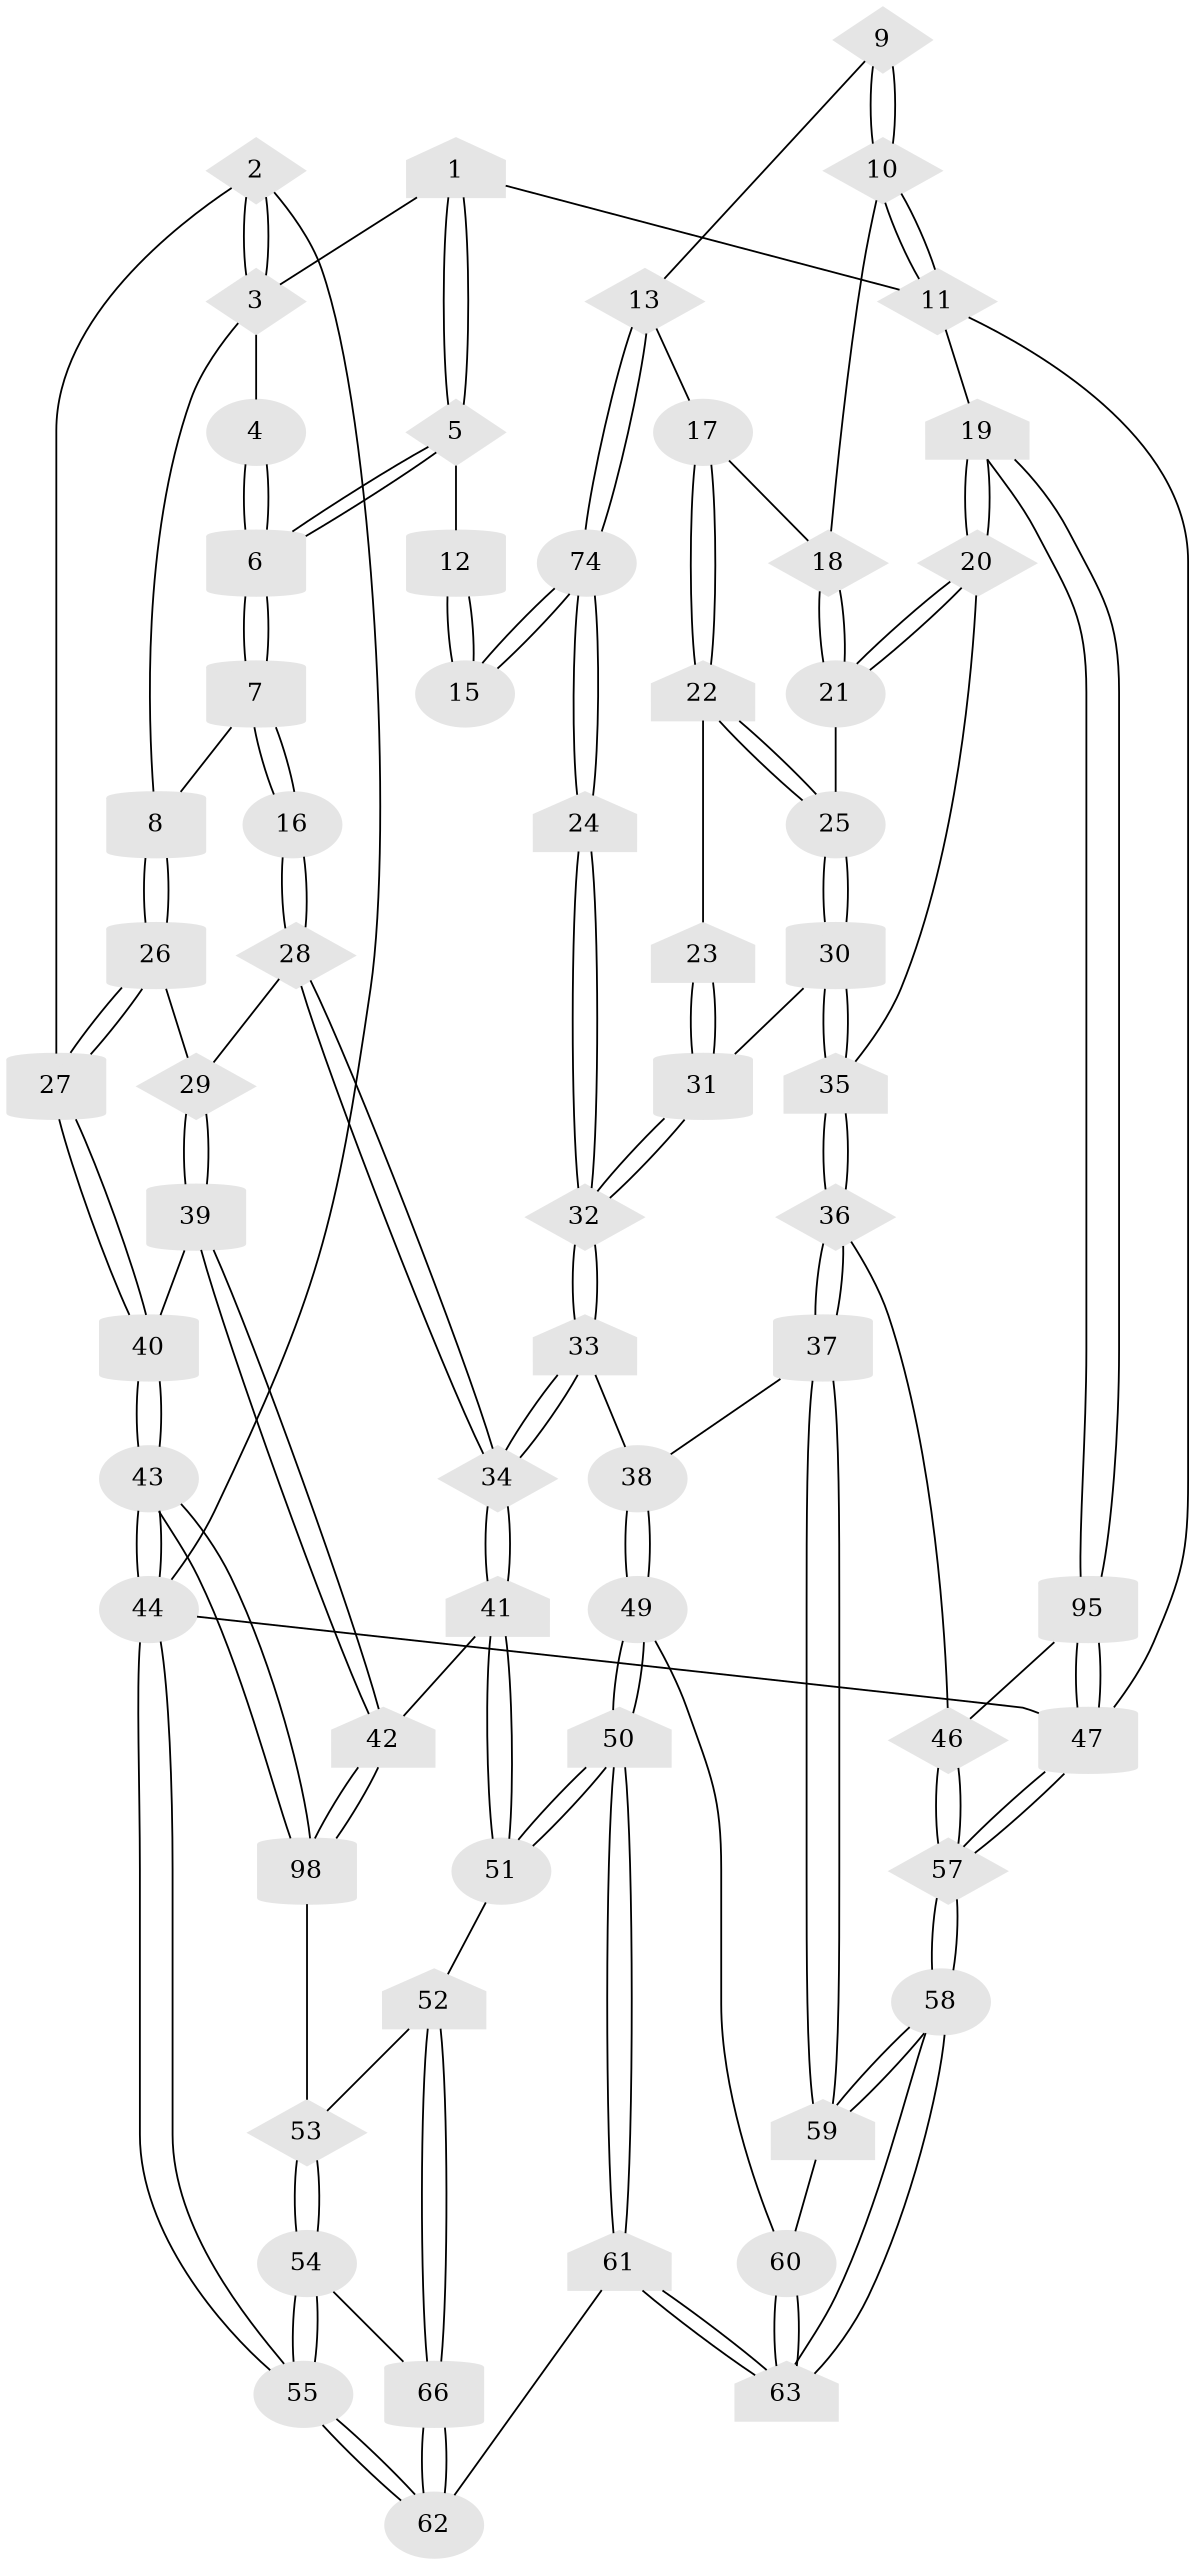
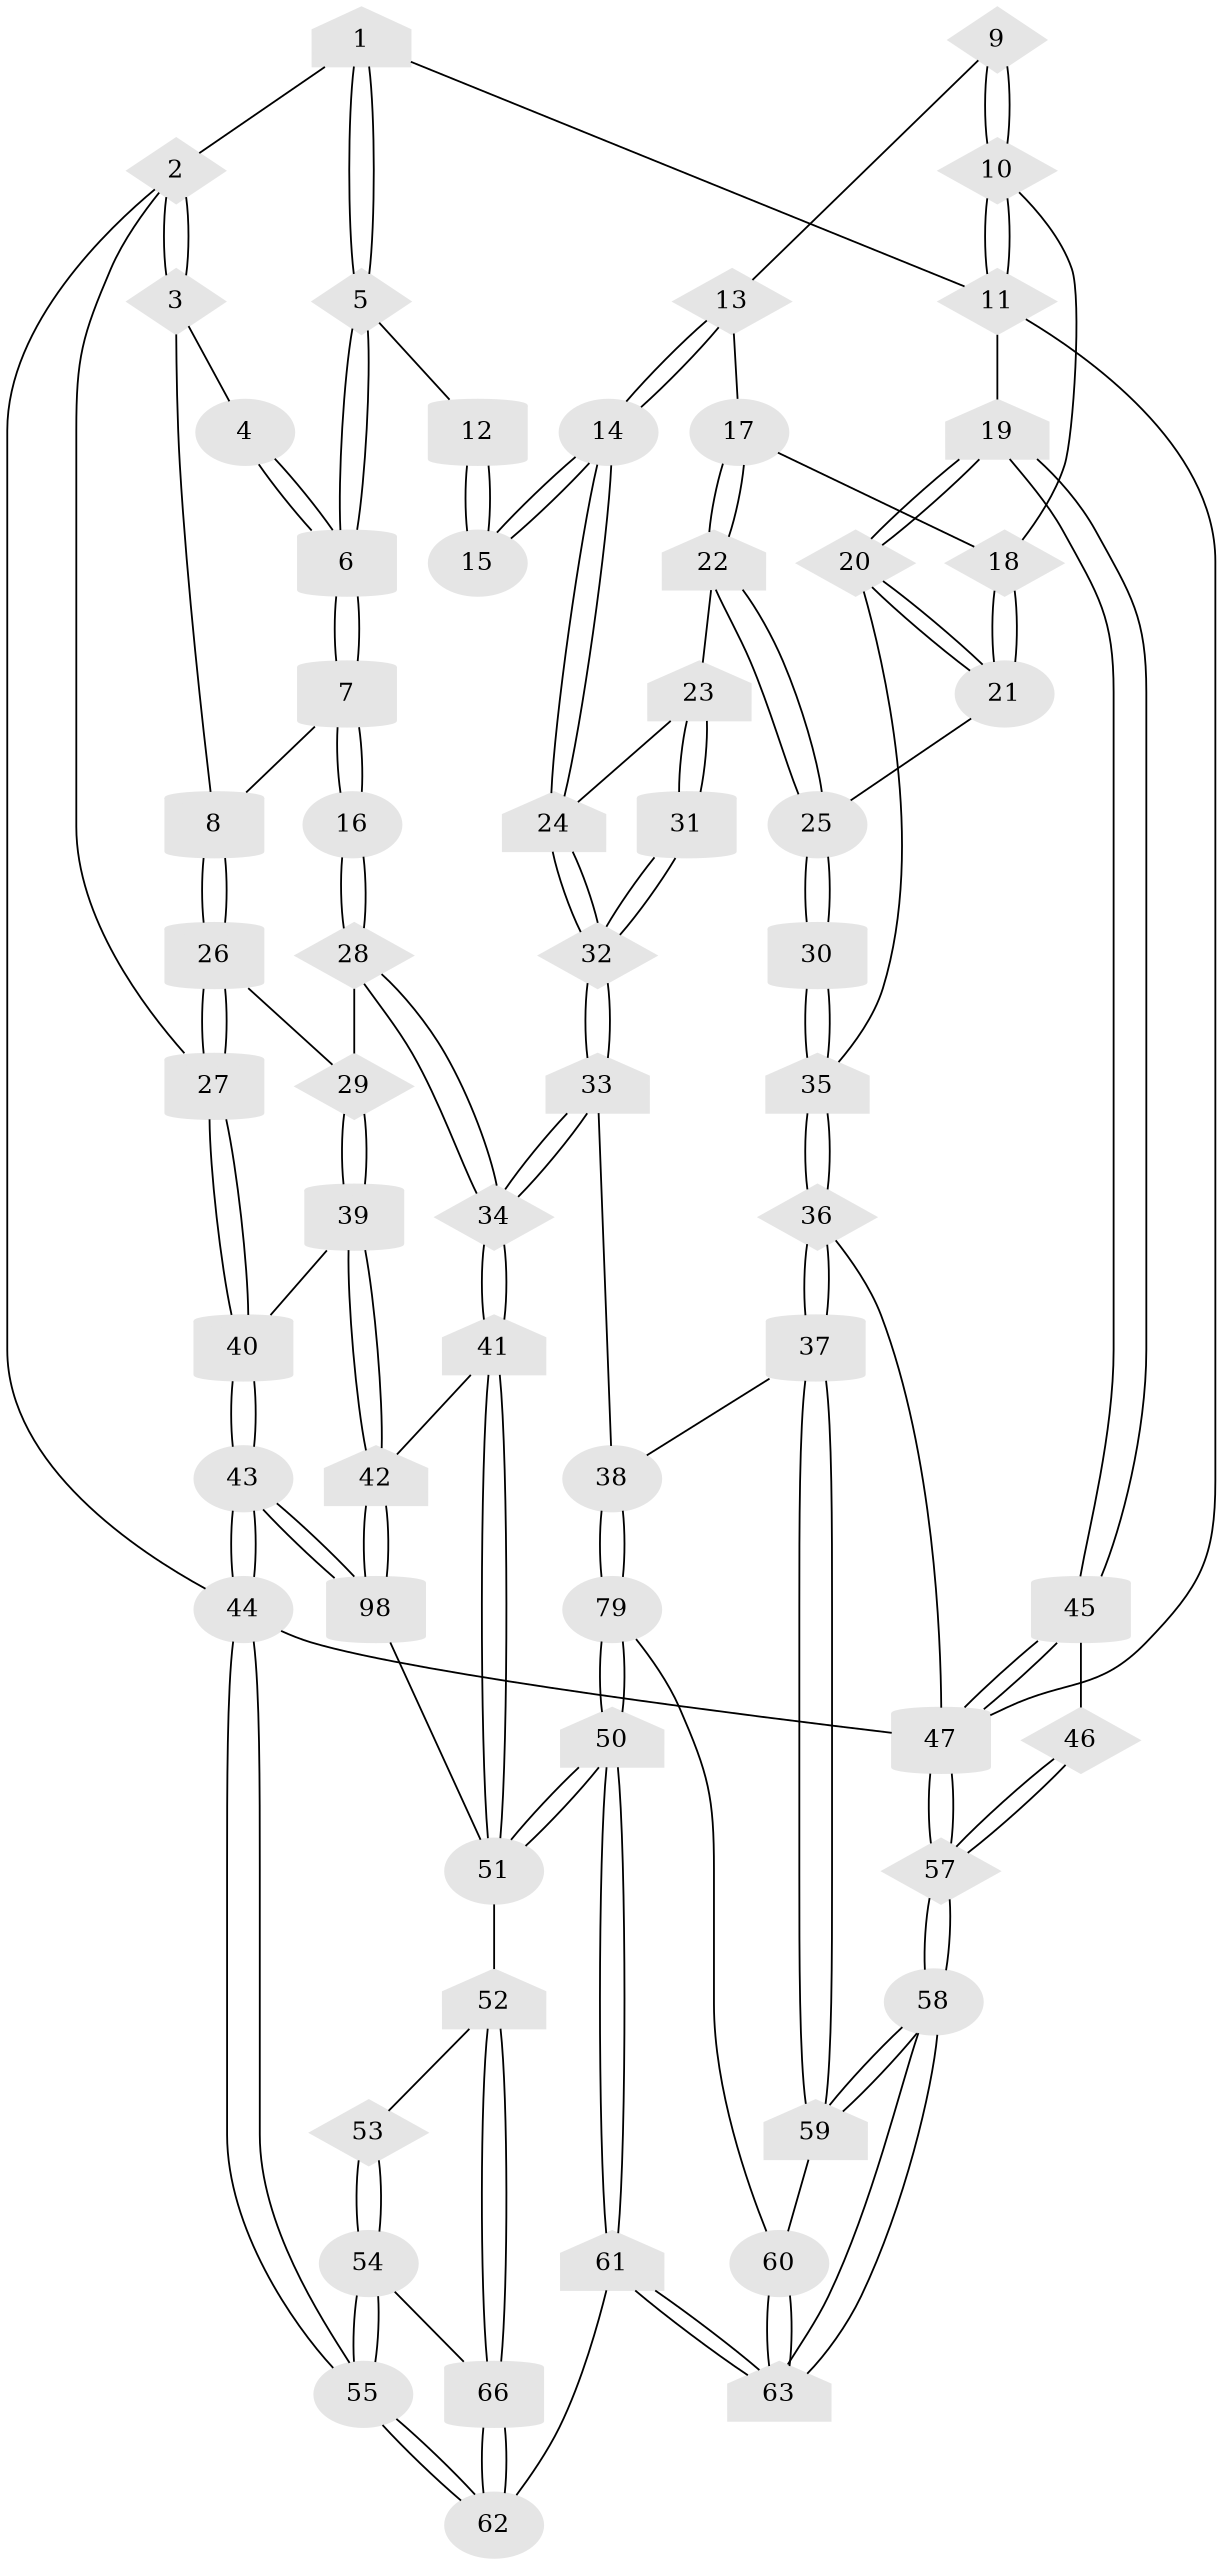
edge "1" -- "3": now "1" -- "2"
node "74": label "74" -> "14"
edge "23" -- "24": added
edge "30" -- "31": removed
edge "36" -- "46": now "36" -- "47"
node "49": label "49" -> "79"
node "95": label "95" -> "45"
edge "98" -- "53": now "98" -- "51"
